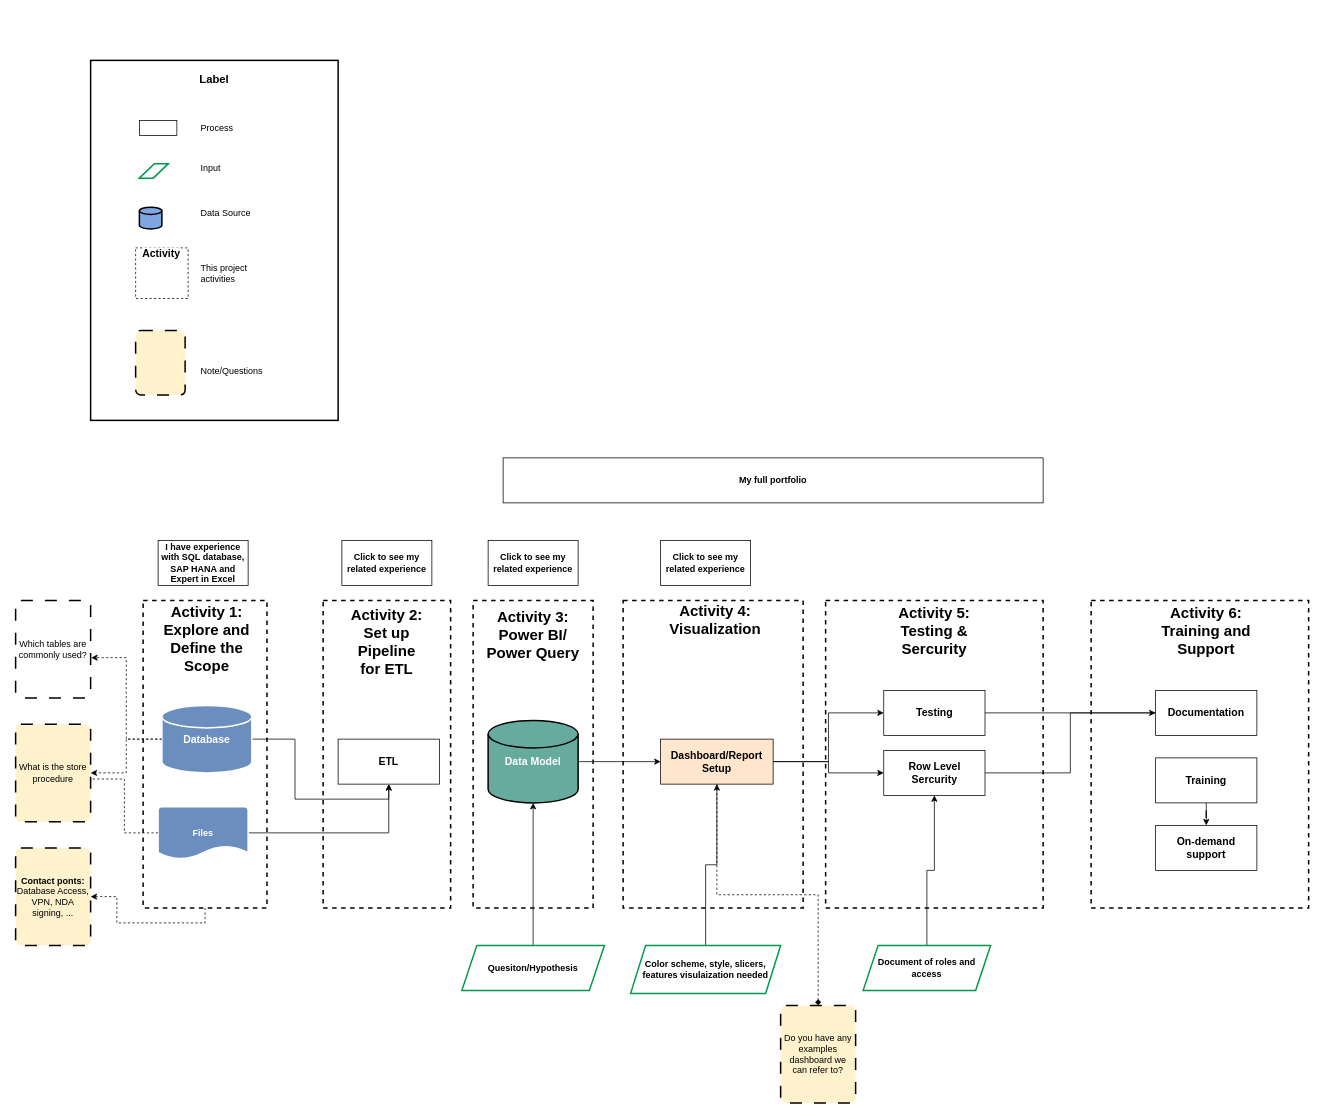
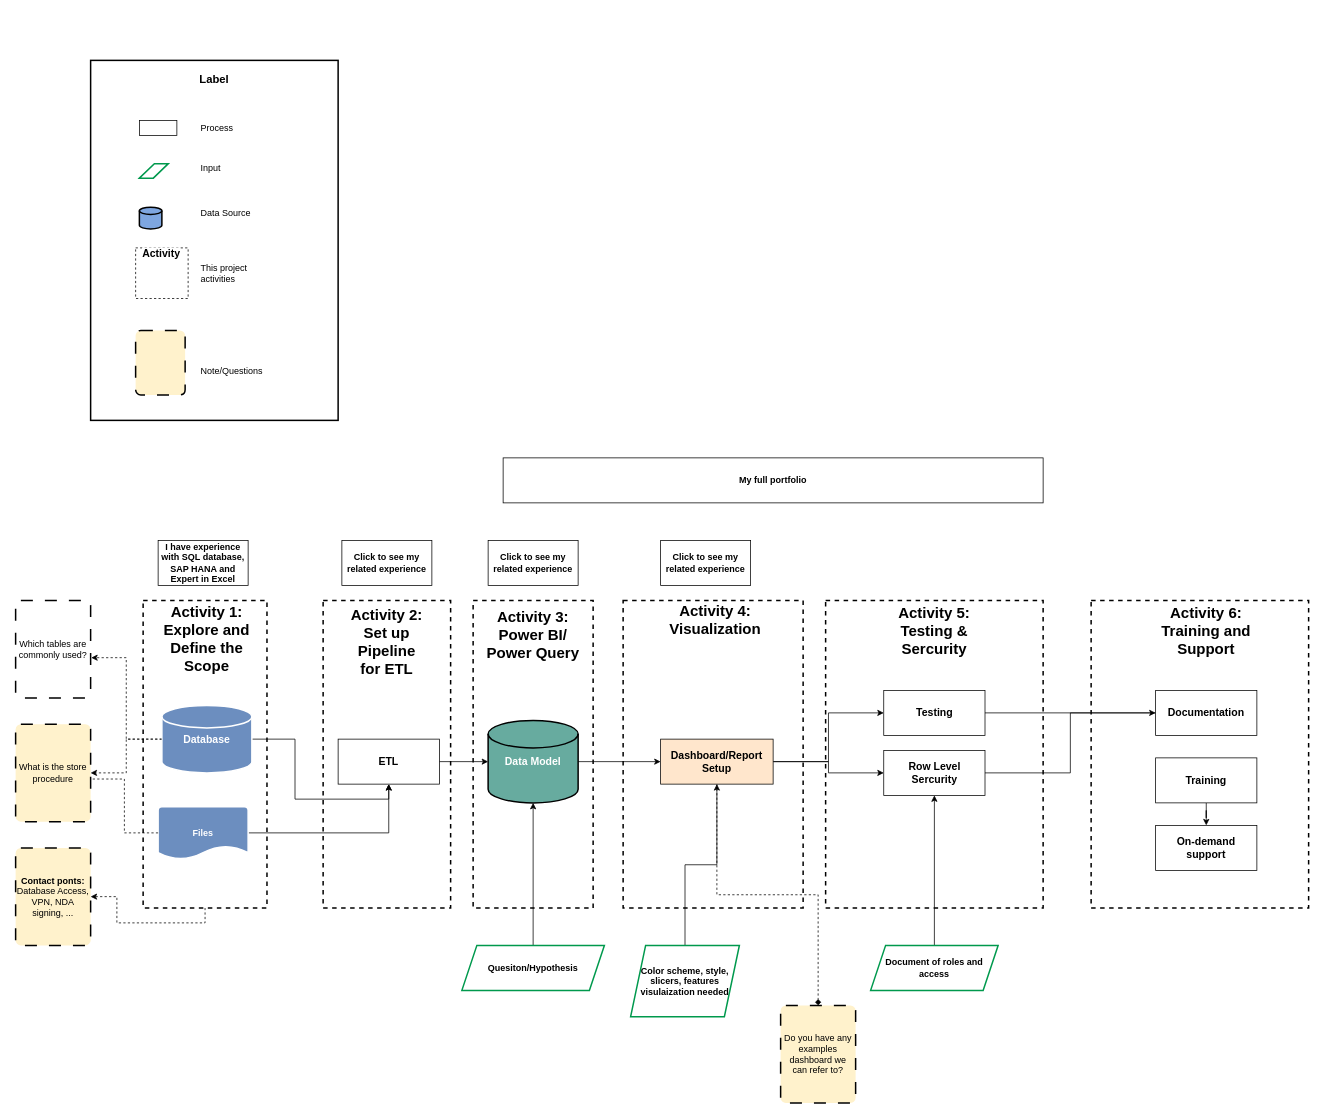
edge "ETL" -> "Data Model": added
node "Document of roles and access": moved (927, 968) -> (934, 968)
node "Color scheme, style, slicers, features visulaization needed": size 150x48 -> 109x71
